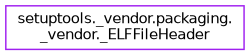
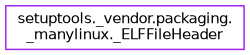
node "setuptools._vendor.packaging. _vendor._ELFFileHeader": label "setuptools._vendor.packaging. _vendor._ELFFileHeader" -> "setuptools._vendor.packaging. _manylinux._ELFFileHeader"
